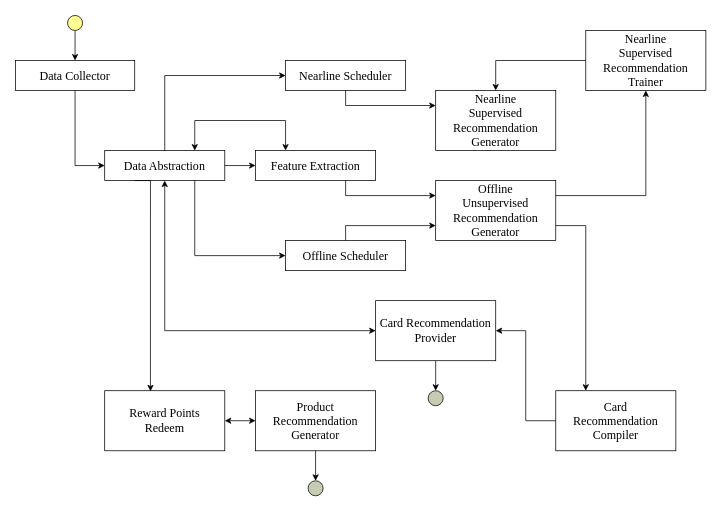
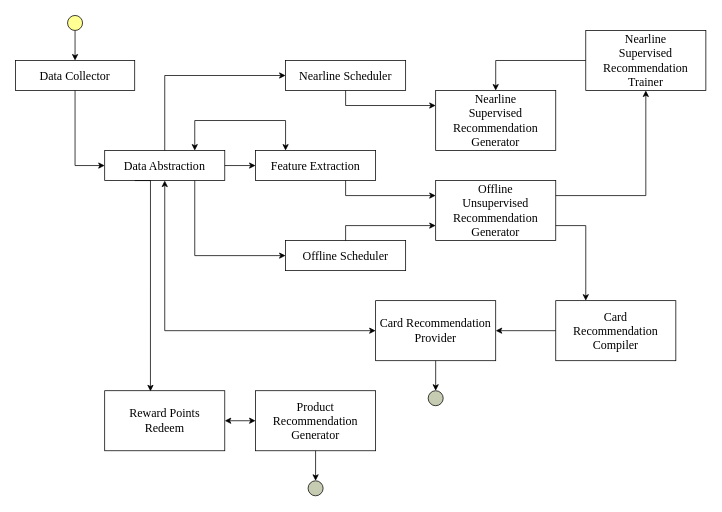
node "Card Recommendation Compiler": moved (615, 420) -> (615, 330)
